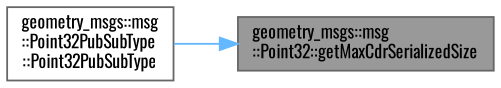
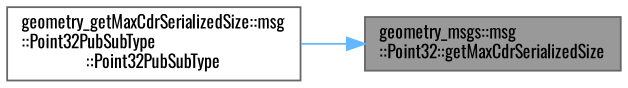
node "geometry_msgs::msg ::Point32PubSubType ::Point32PubSubType": label "geometry_msgs::msg ::Point32PubSubType ::Point32PubSubType" -> "geometry_getMaxCdrSerializedSize::msg ::Point32PubSubType ::Point32PubSubType"
